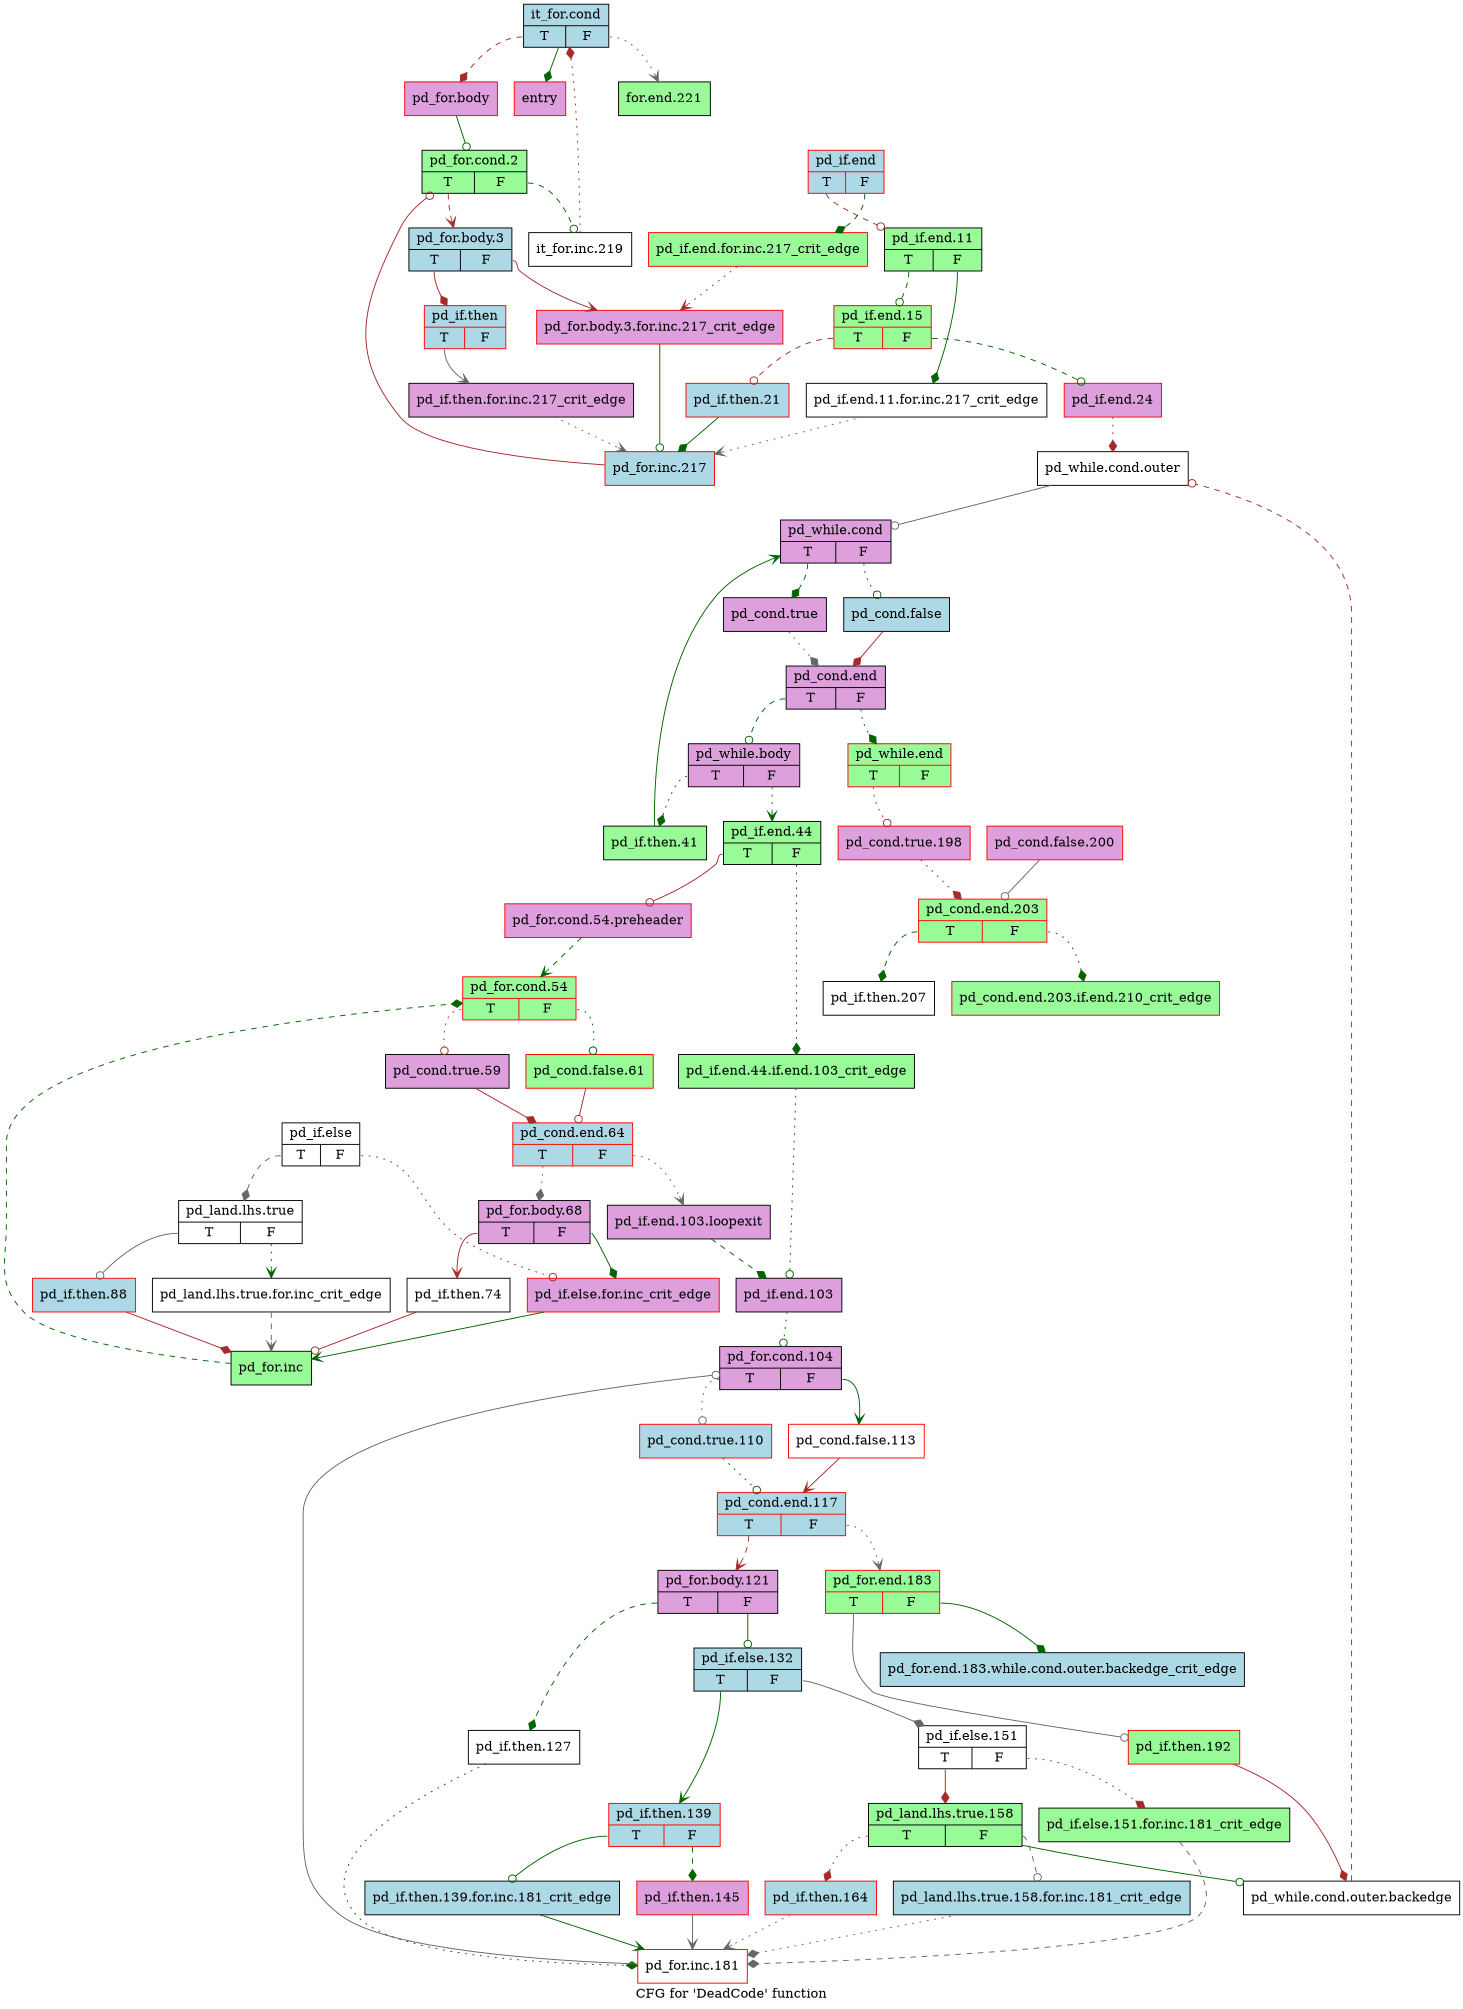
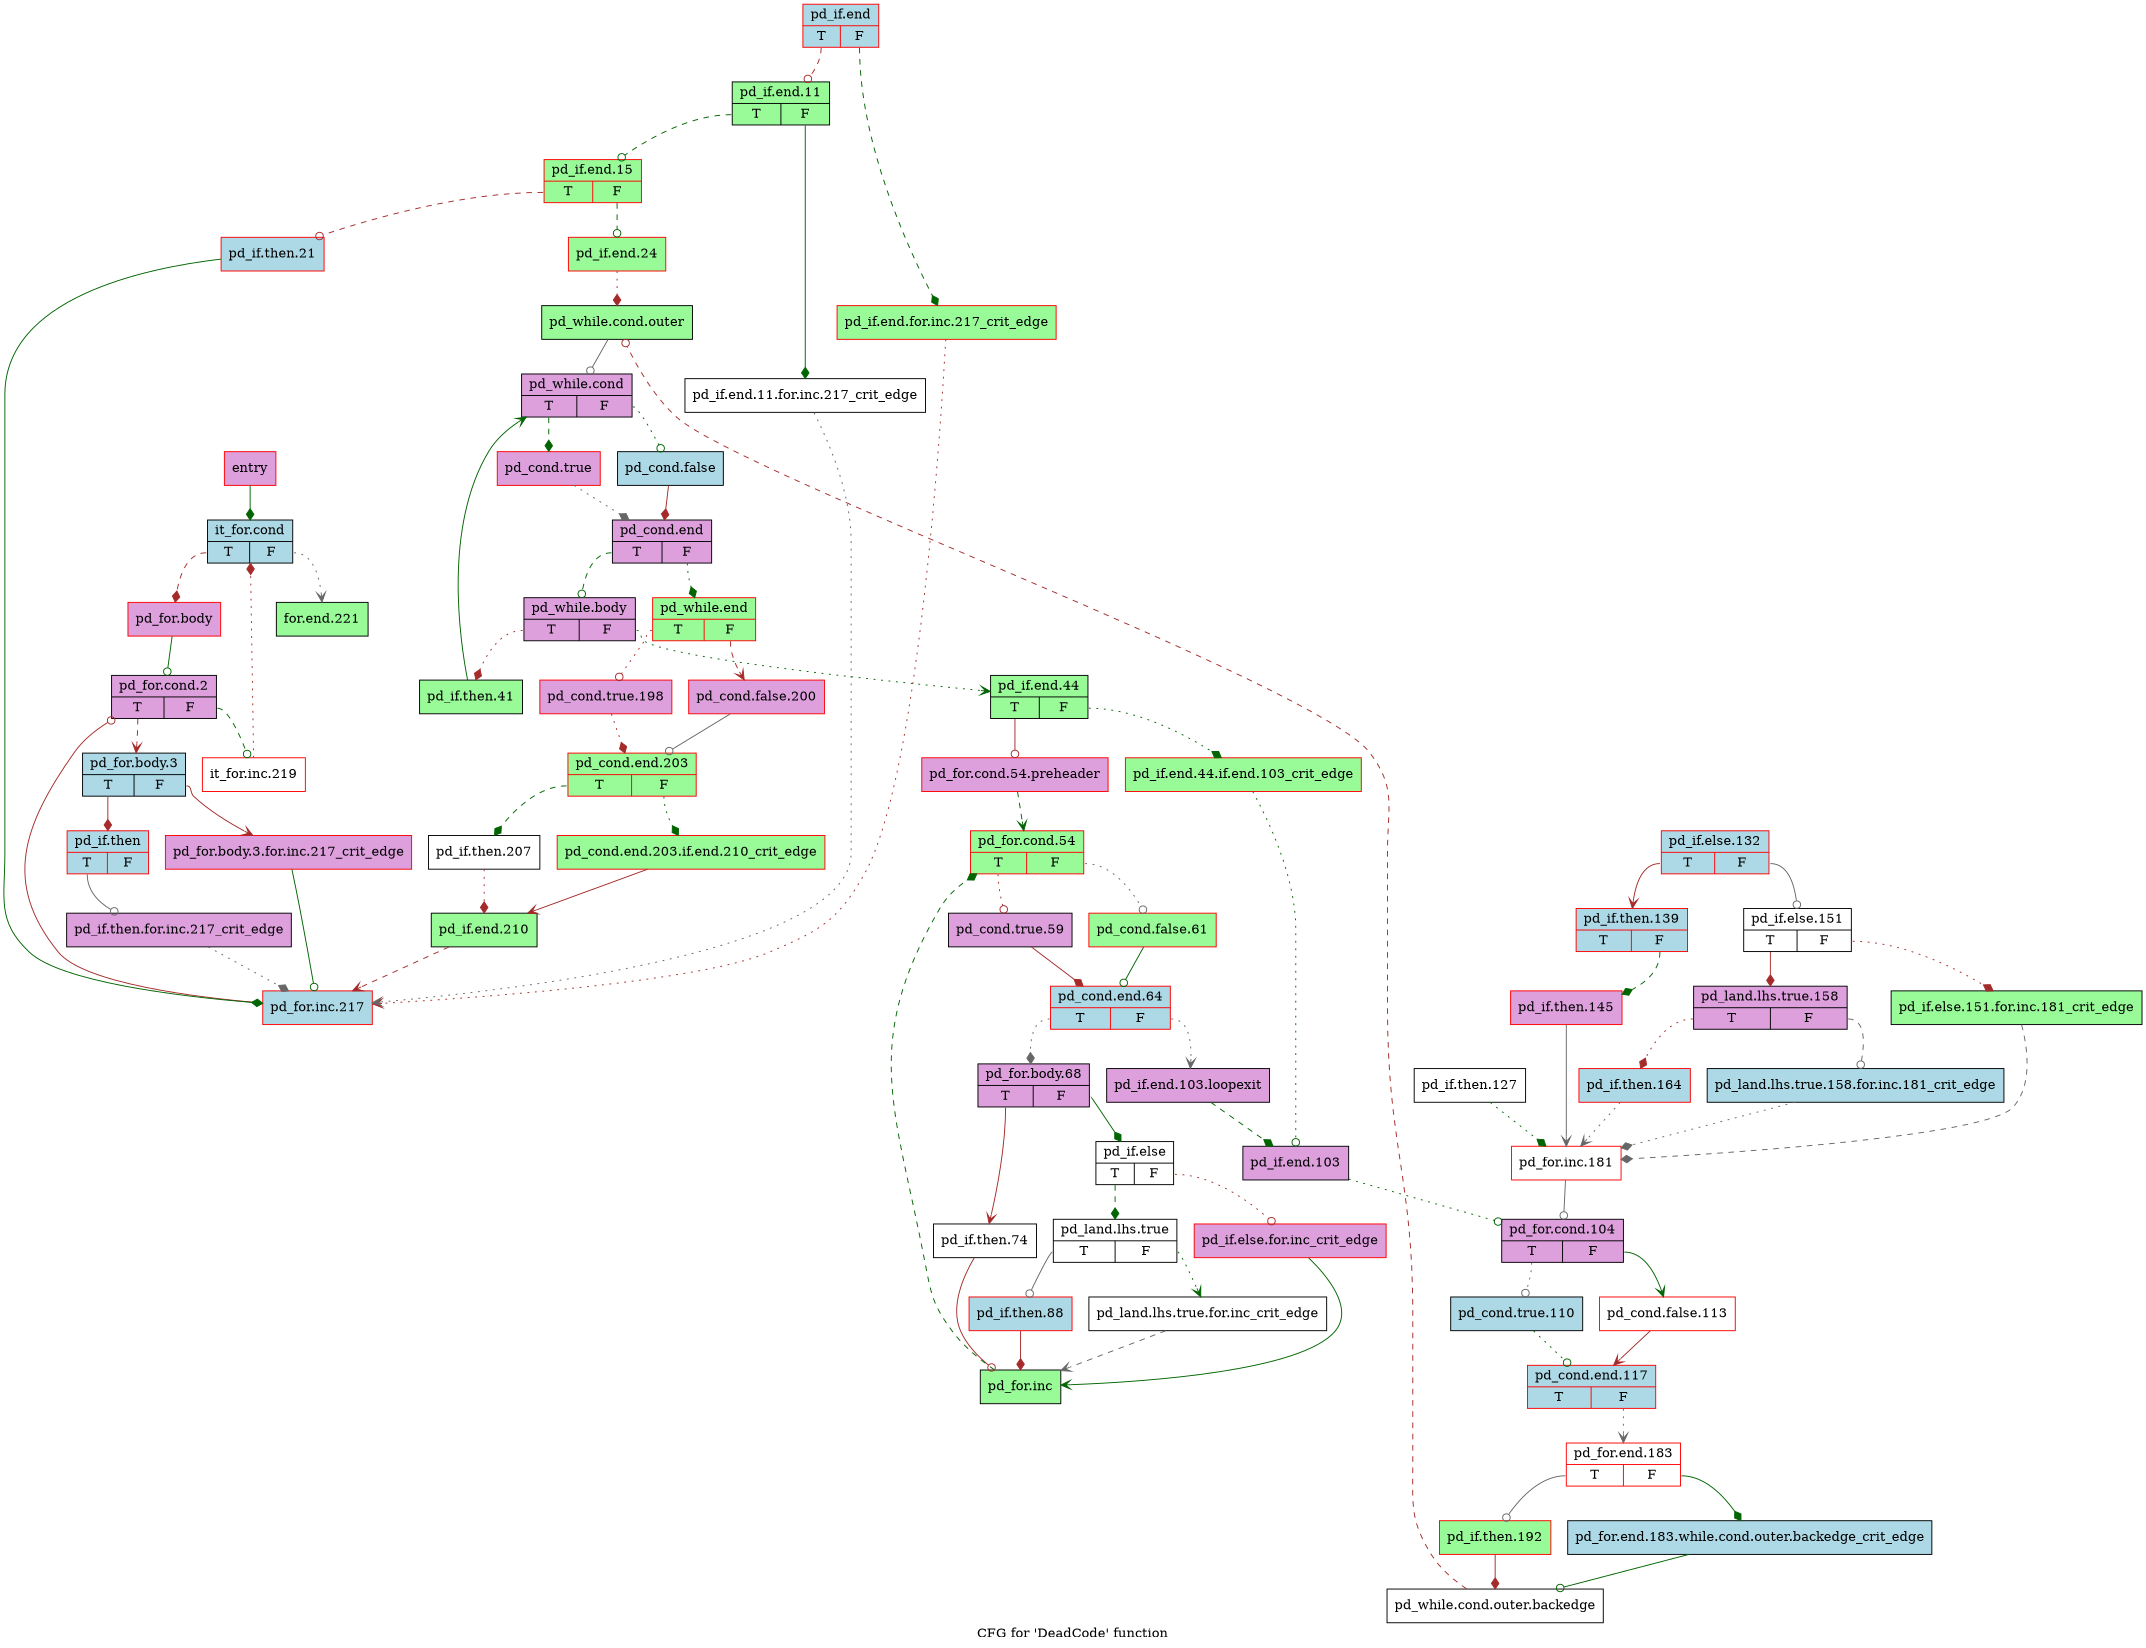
edge "it_for.cond" -> "entry": reversed
node "pd_for.cond.2": fillcolor palegreen -> plum
node "it_for.inc.219": color black -> red
edge "pd_if.end.for.inc.217_crit_edge" -> "pd_for.body.3.for.inc.217_crit_edge": now "pd_if.end.for.inc.217_crit_edge" -> "pd_for.inc.217"
edge "pd_if.then" -> "pd_if.then.for.inc.217_crit_edge": arrowhead vee -> odot
node "pd_if.end.24": fillcolor plum -> palegreen
edge "pd_if.then.for.inc.217_crit_edge" -> "pd_for.inc.217": arrowhead vee -> diamond
node "pd_while.cond.outer": fillcolor white -> palegreen
node "pd_cond.true": color black -> red
edge "pd_while.end" -> "pd_cond.false.200": added
edge "pd_while.body" -> "pd_if.then.41": color darkgreen -> brown
node "pd_if.end.210": added
edge "pd_for.cond.54" -> "pd_cond.false.61": color darkgreen -> gray40
node "pd_if.end.44.if.end.103_crit_edge": color black -> red
edge "pd_cond.false.61" -> "pd_cond.end.64": color brown -> darkgreen
edge "pd_if.else" -> "pd_land.lhs.true": color gray40 -> darkgreen
edge "pd_for.body.68" -> "pd_if.else.for.inc_crit_edge": now "pd_for.body.68" -> "pd_if.else"
node "pd_cond.true.110": color red -> black
node "pd_for.body.121": removed
node "pd_for.end.183": fillcolor palegreen -> white
node "pd_if.else.132": color black -> red
edge "pd_if.else.132" -> "pd_if.else.151": arrowhead diamond -> odot
edge "pd_if.else.132" -> "pd_if.then.139": color darkgreen -> brown
node "pd_land.lhs.true.158": fillcolor palegreen -> plum
edge "pd_land.lhs.true.158" -> "pd_while.cond.outer.backedge": now "pd_for.end.183.while.cond.outer.backedge_crit_edge" -> "pd_while.cond.outer.backedge"
node "pd_if.then.139.for.inc.181_crit_edge": removed
